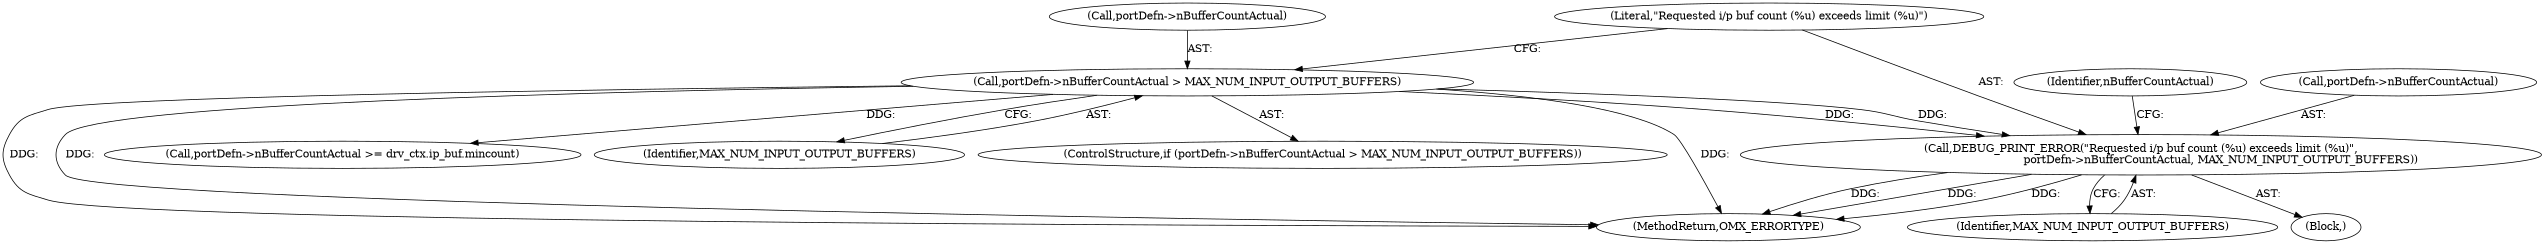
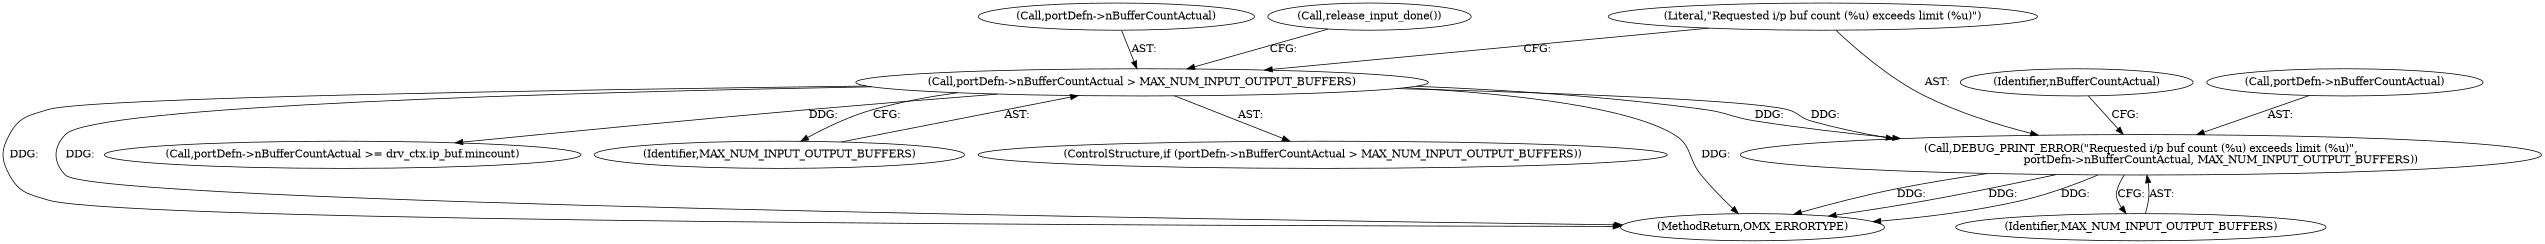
node "(Call,release_input_done())": added
node "(Block,)": removed
